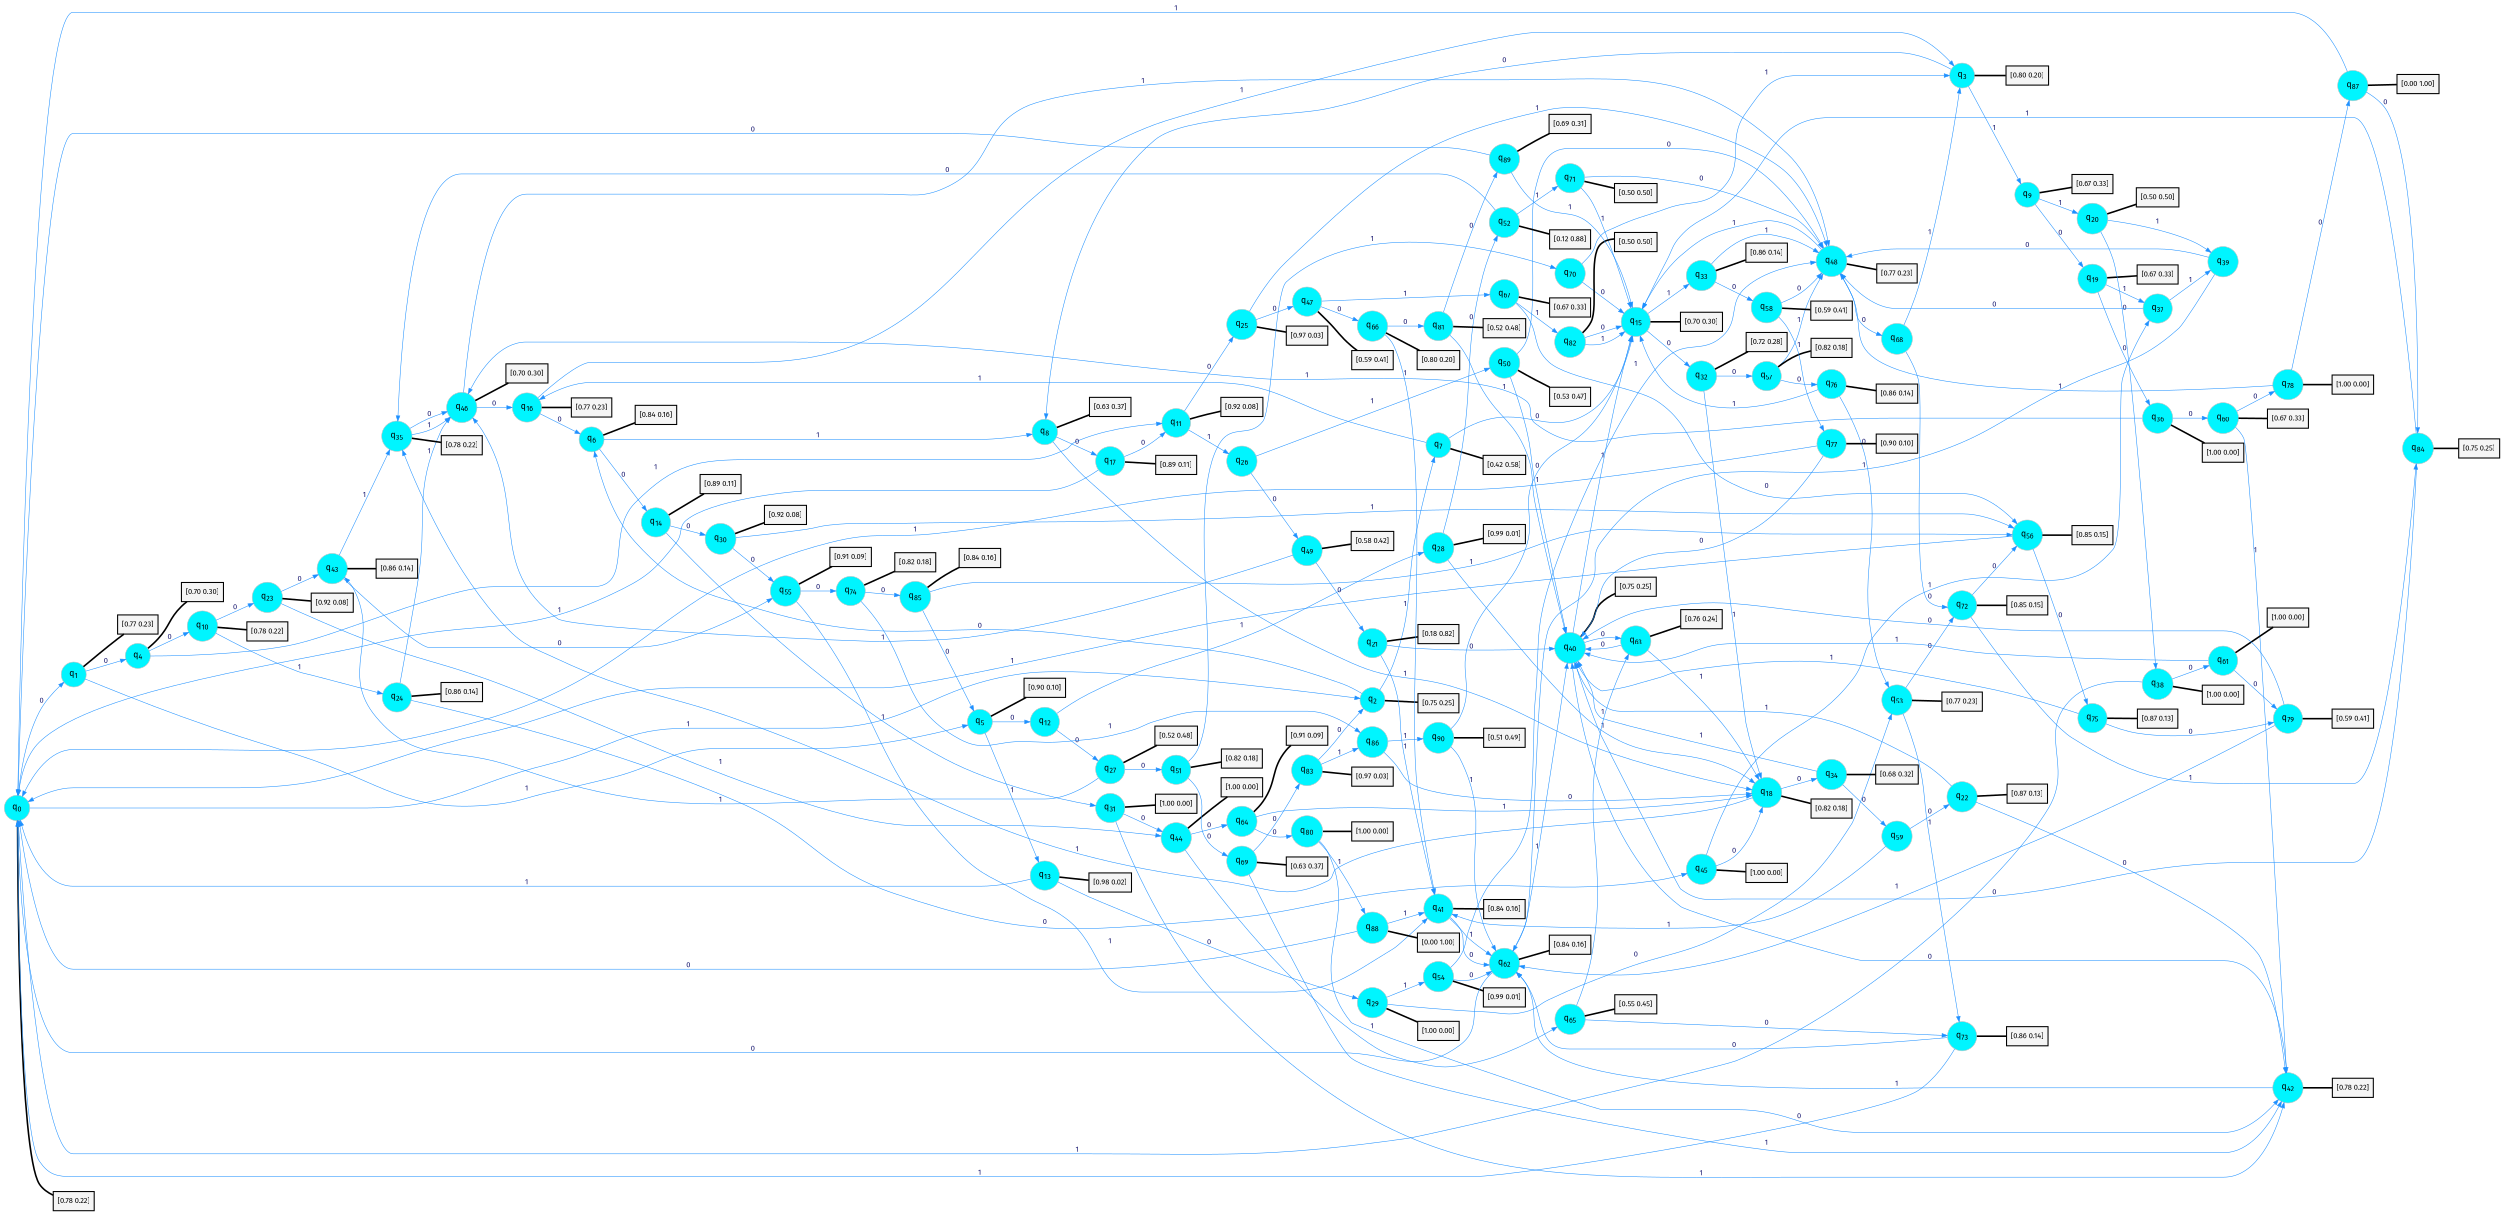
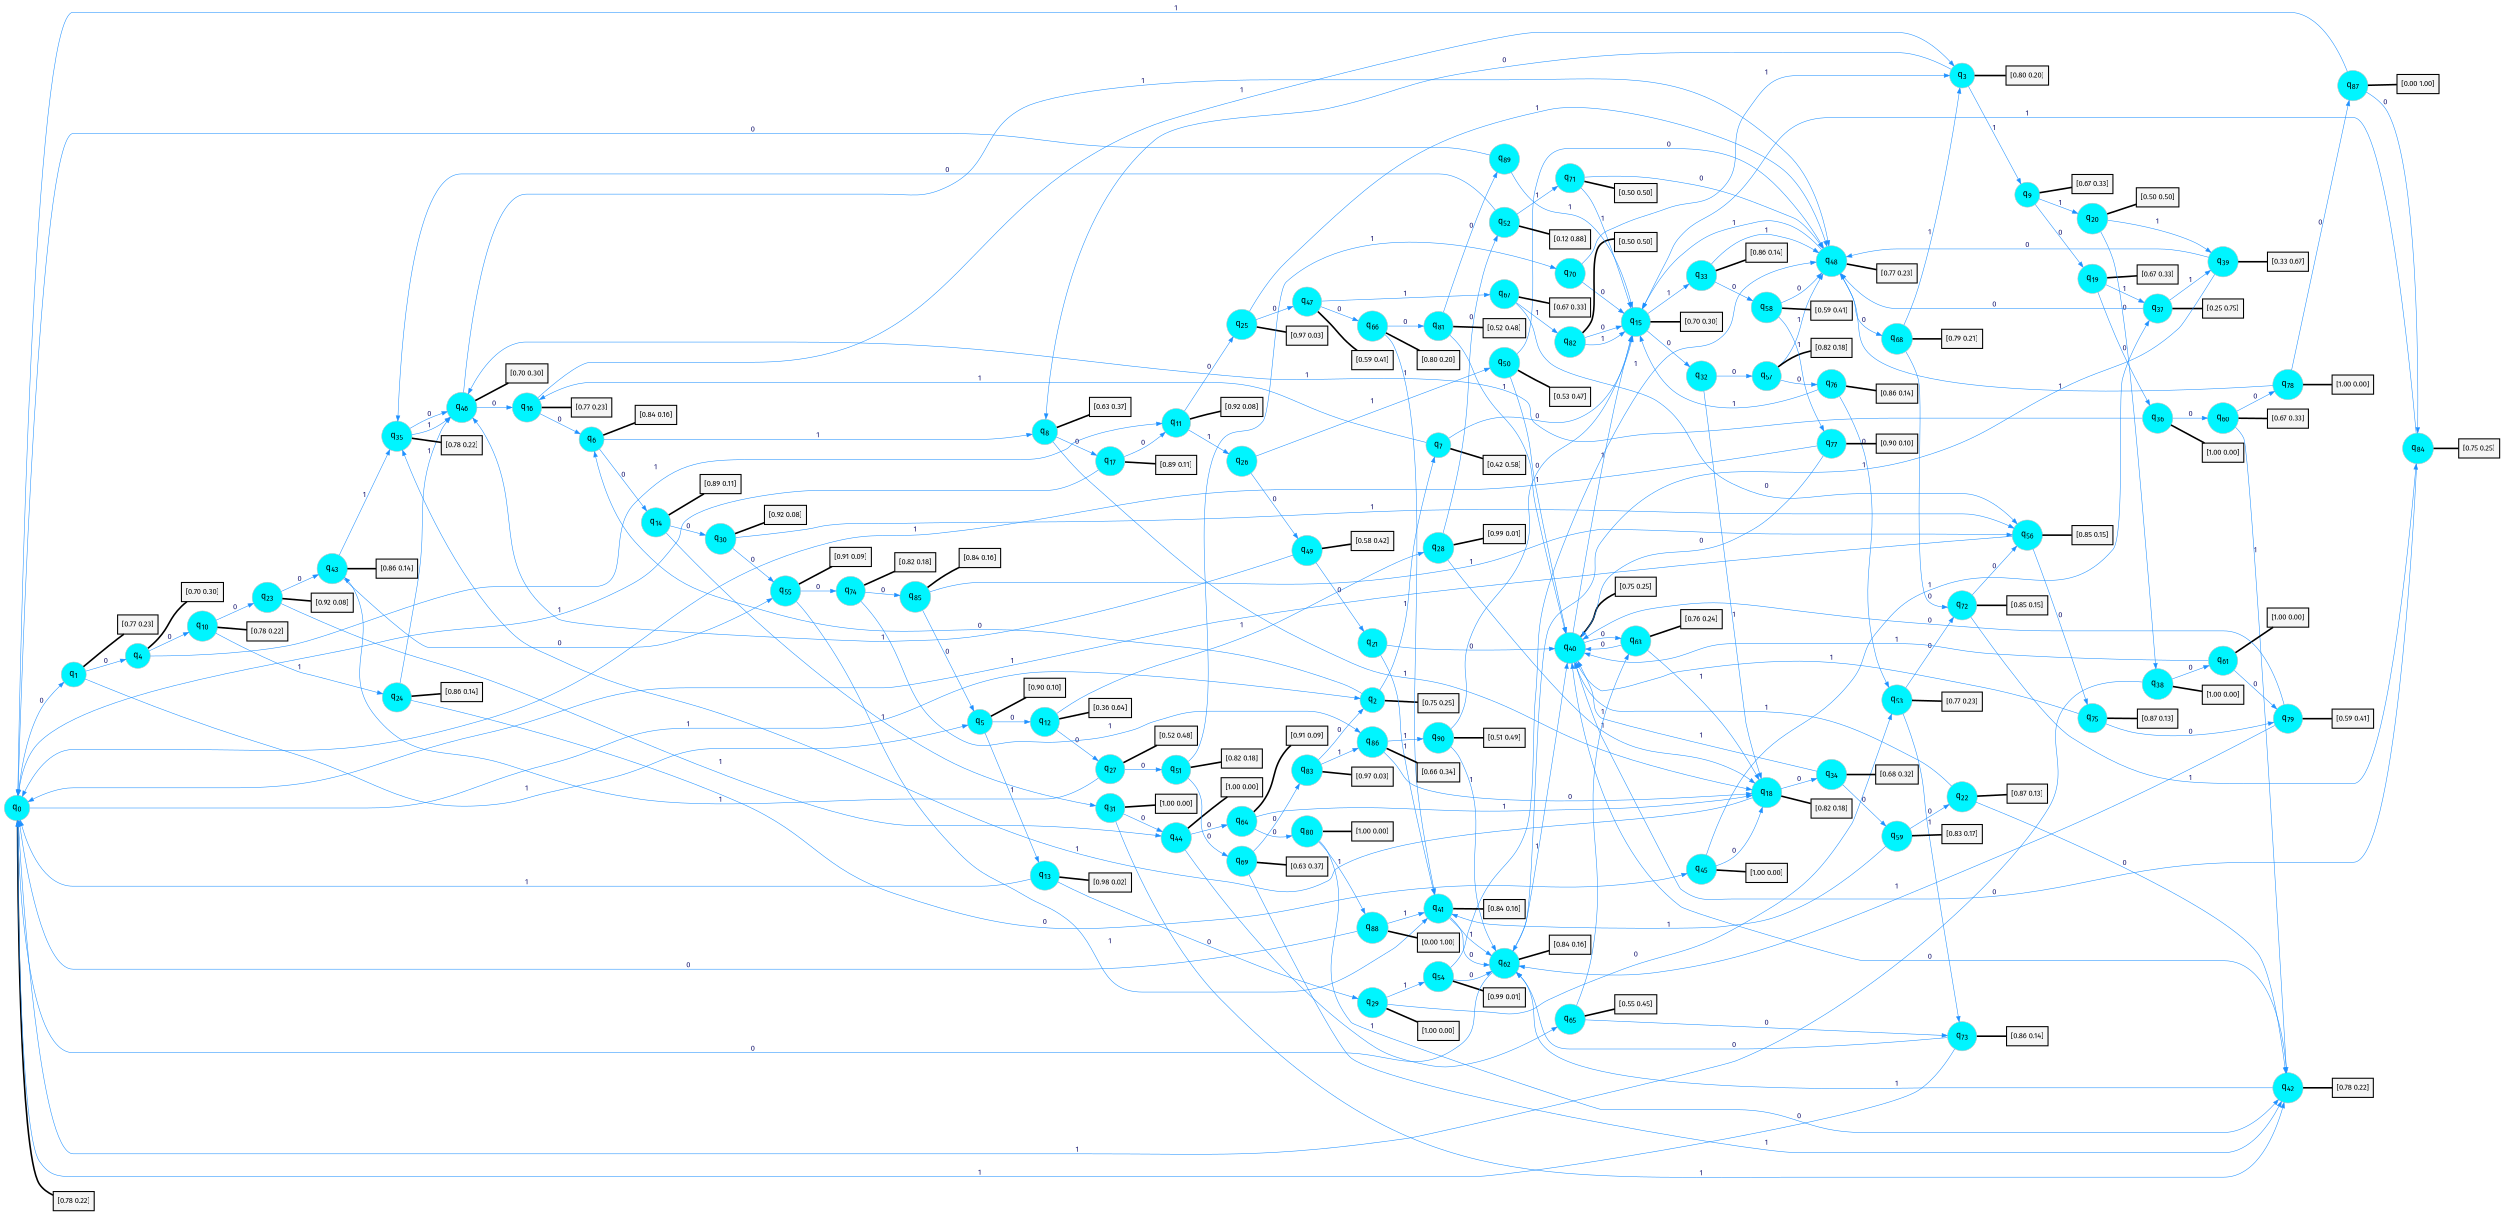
node "[0.69 0.31]": removed
node "[0.33 0.67]": added
node "[0.25 0.75]": added
node "[0.79 0.21]": added
node "[0.72 0.28]": removed
node "[0.18 0.82]": removed
node "[0.36 0.64]": added
node "[0.66 0.34]": added
node "[0.83 0.17]": added
